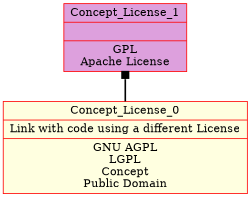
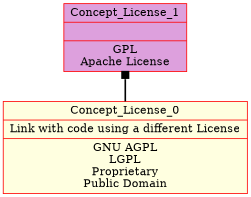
node "Concept_License_0": text "Concept" -> "Proprietary"
